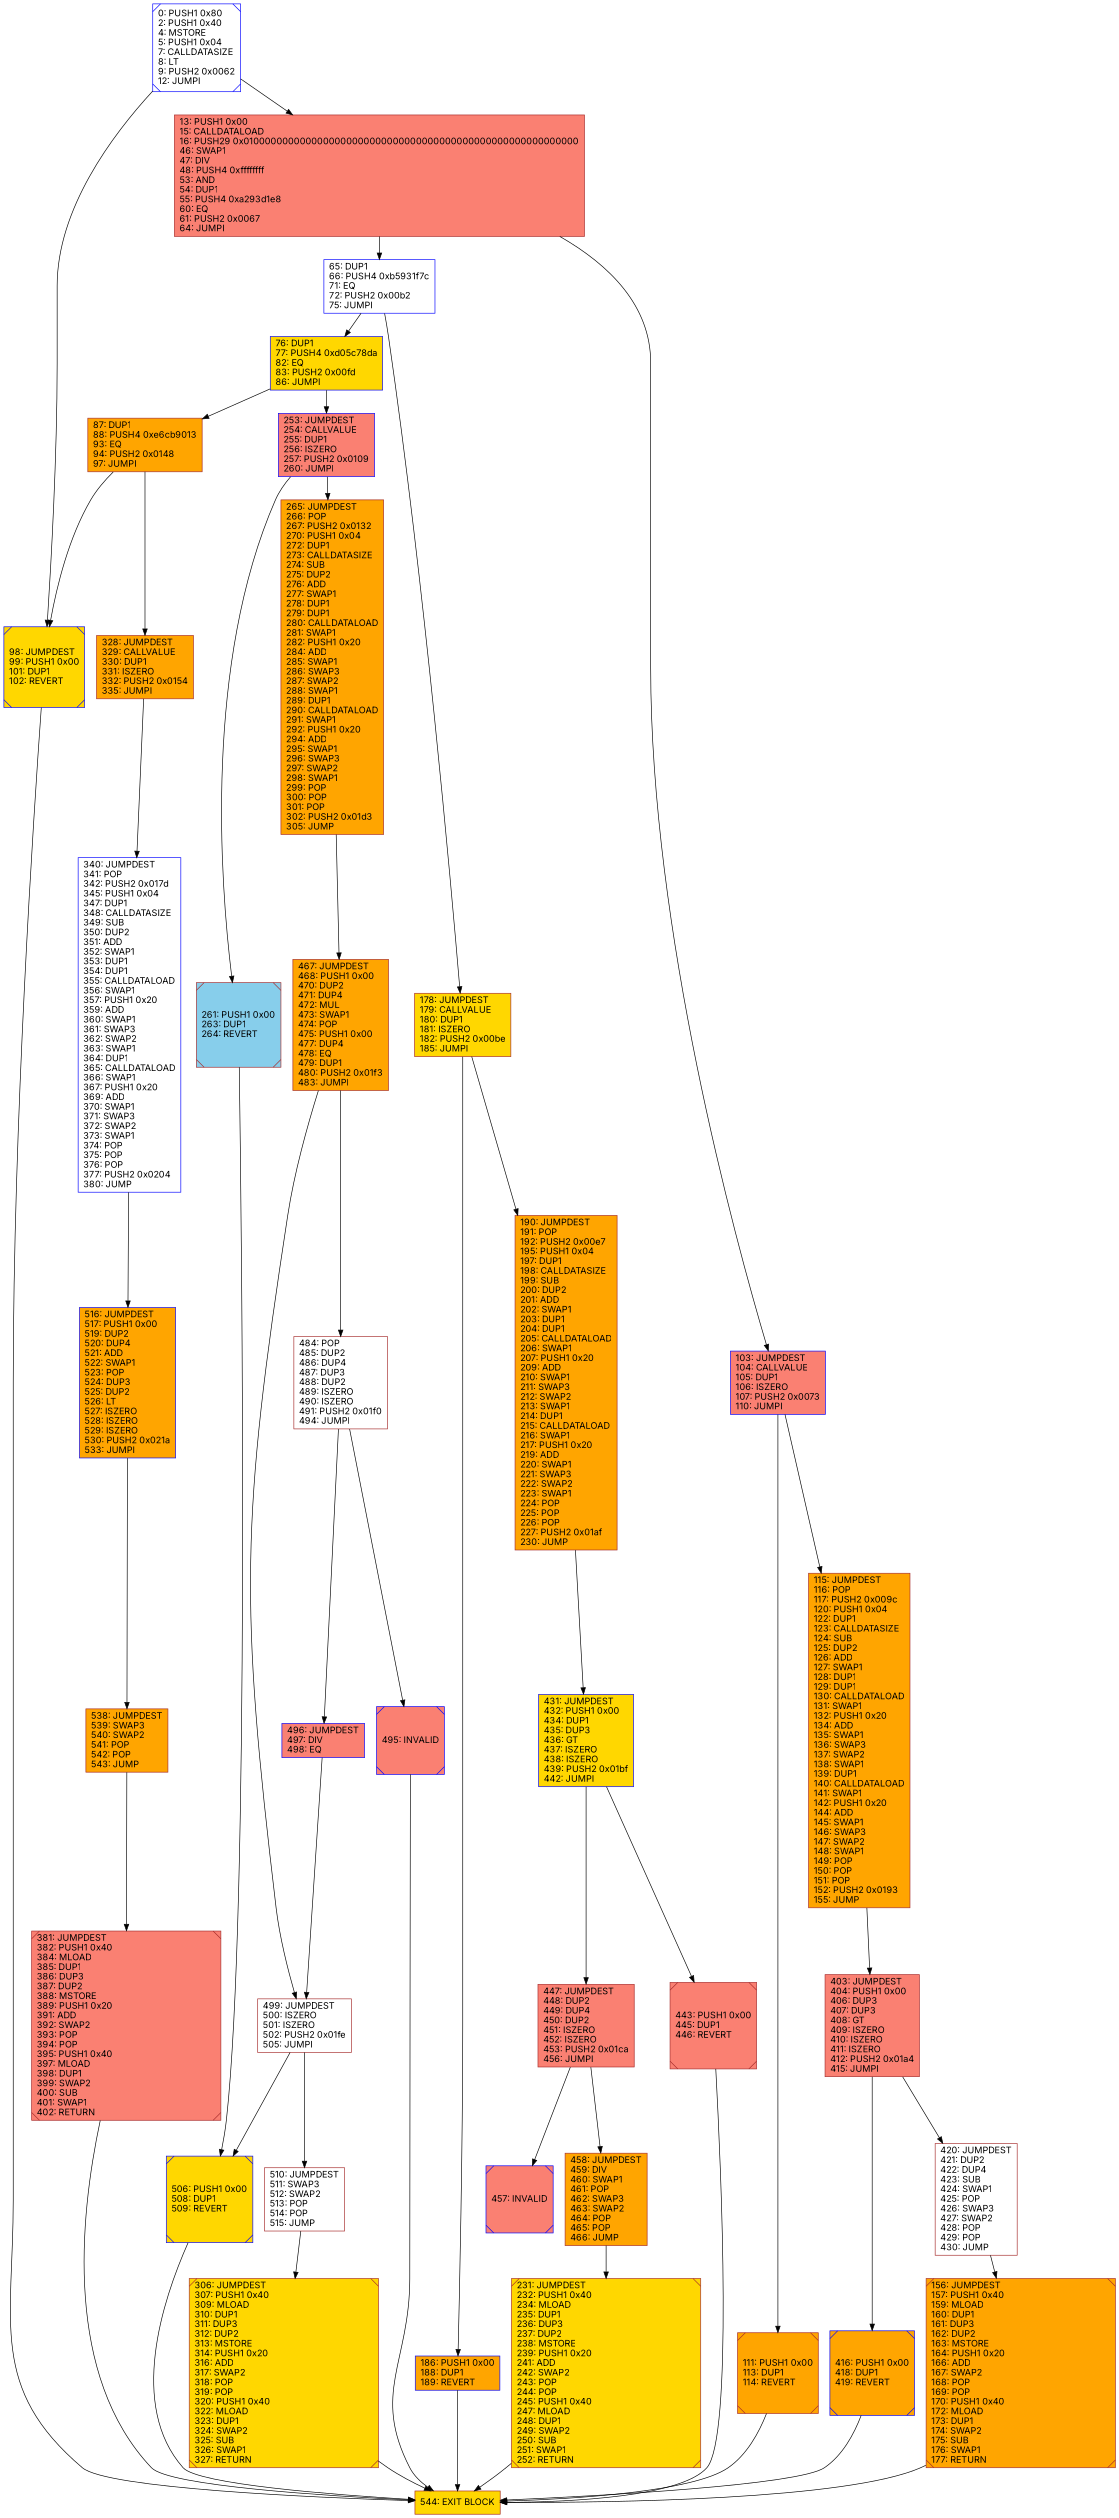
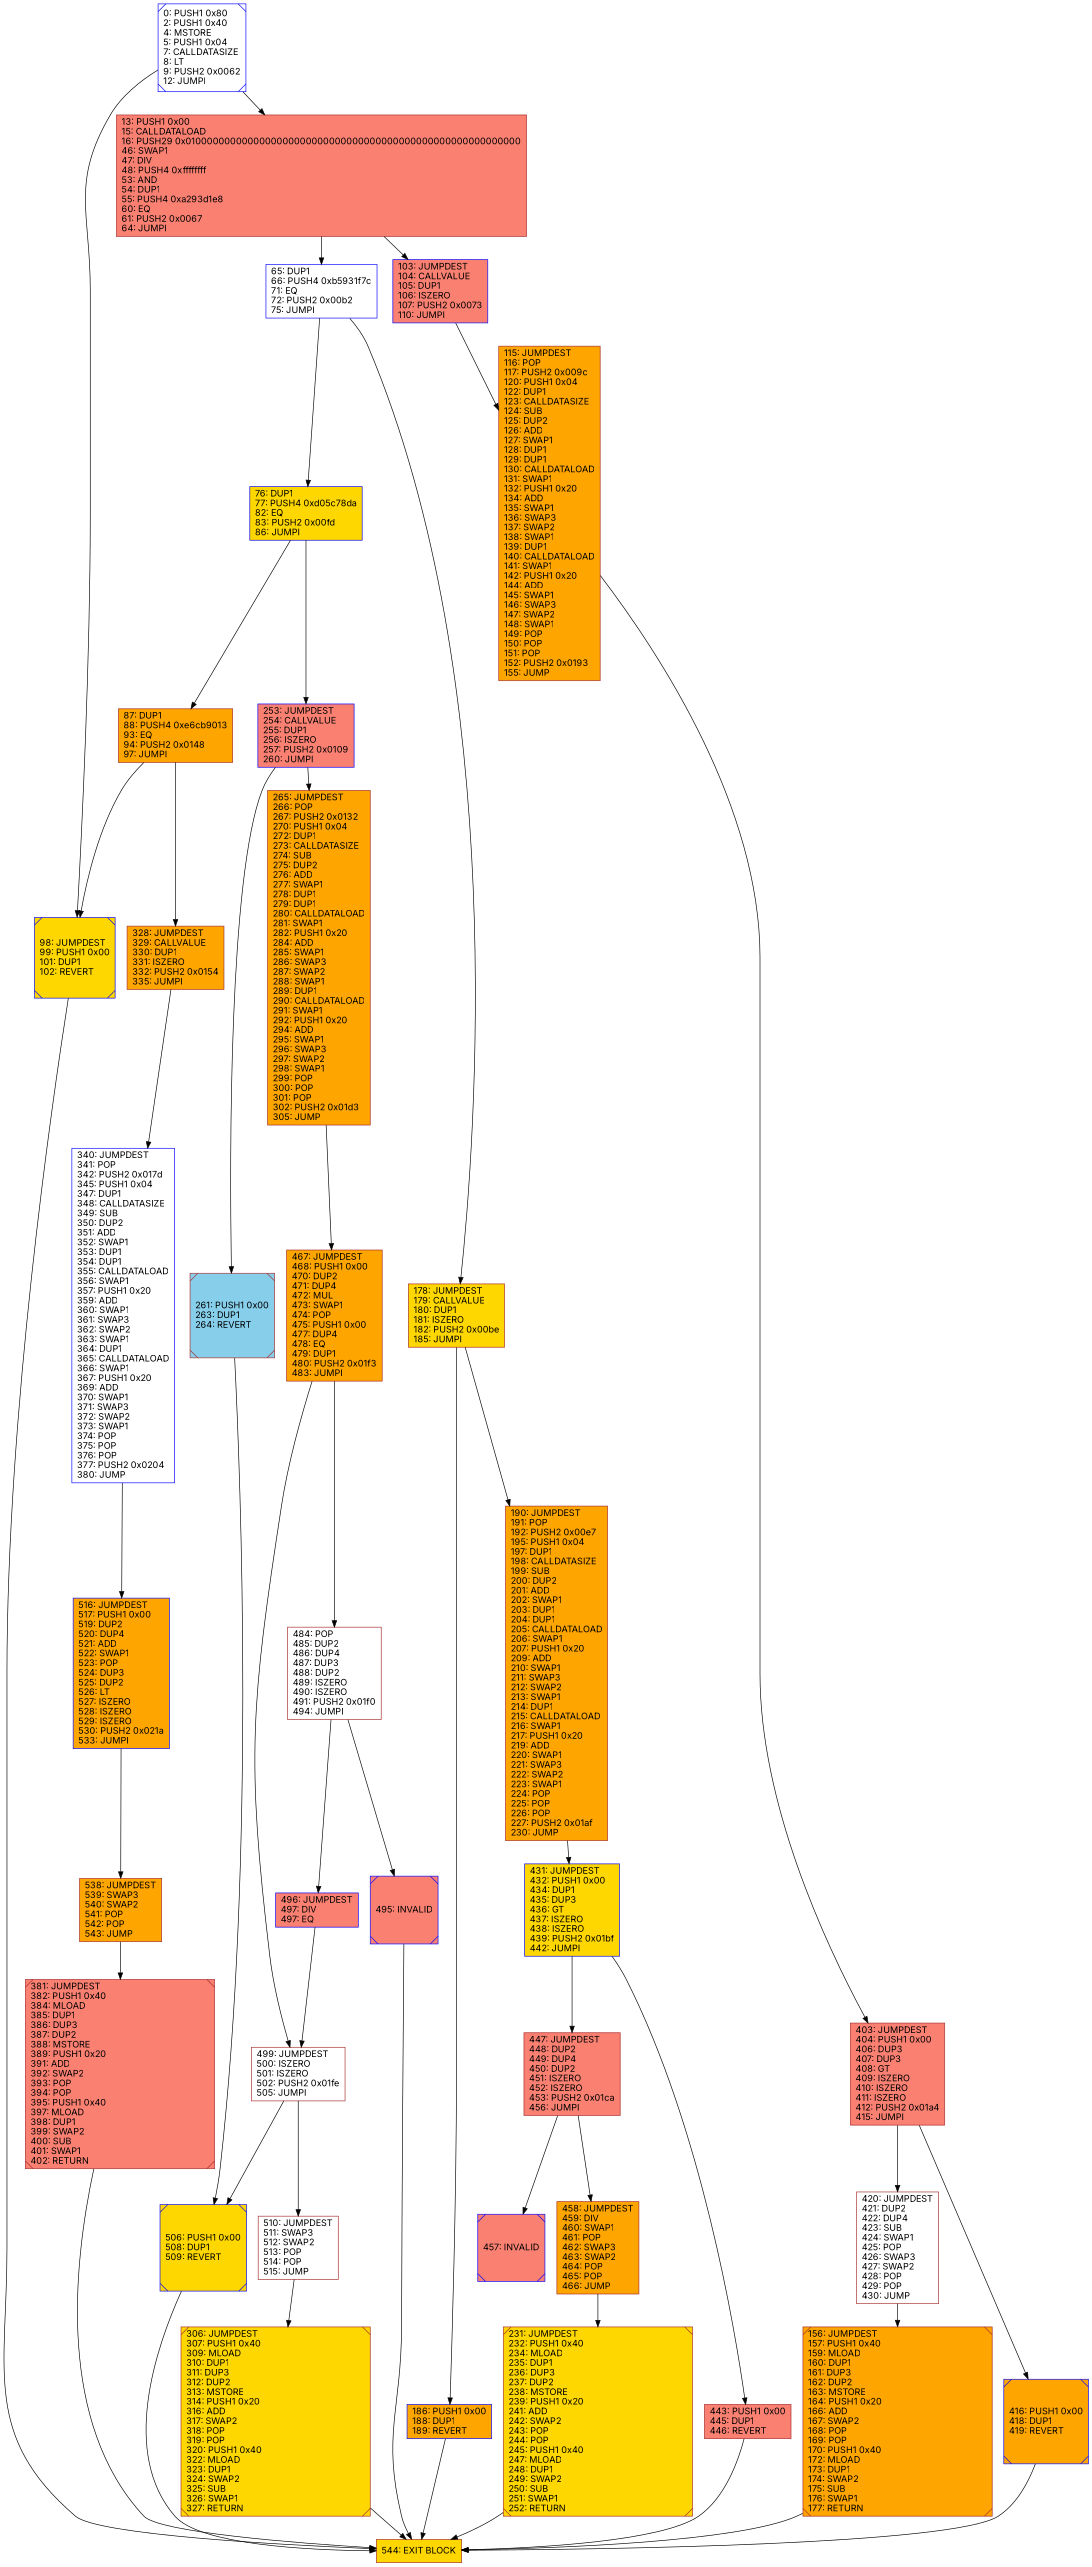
node "496: JUMPDEST 497: DIV 498: EQ": label "496: JUMPDEST 497: DIV 498: EQ" -> "496: JUMPDEST 497: DIV 497: EQ"
node "443: PUSH1 0x00 445: DUP1 446: REVERT": shape Msquare -> box
node "111: PUSH1 0x00 113: DUP1 114: REVERT": removed
